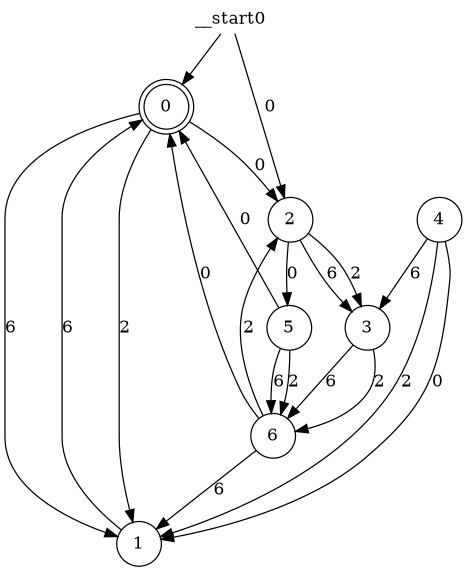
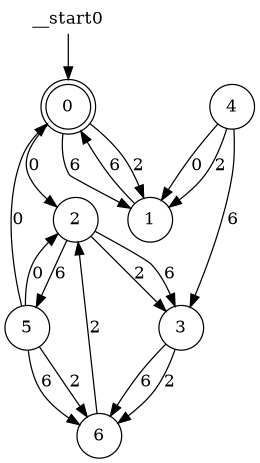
edge "__start0" -> "2": now "5" -> "2"
edge "2" -> "5": label "0" -> "6"
edge "6" -> "0": removed, label "0"
edge "6" -> "1": removed, label "6"
